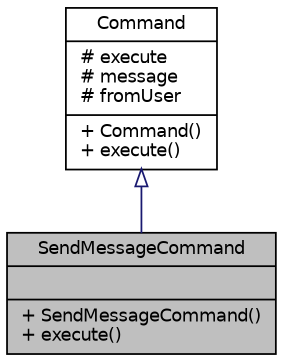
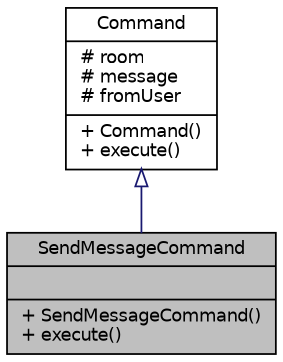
node "Command": text "# execute" -> "# room"
